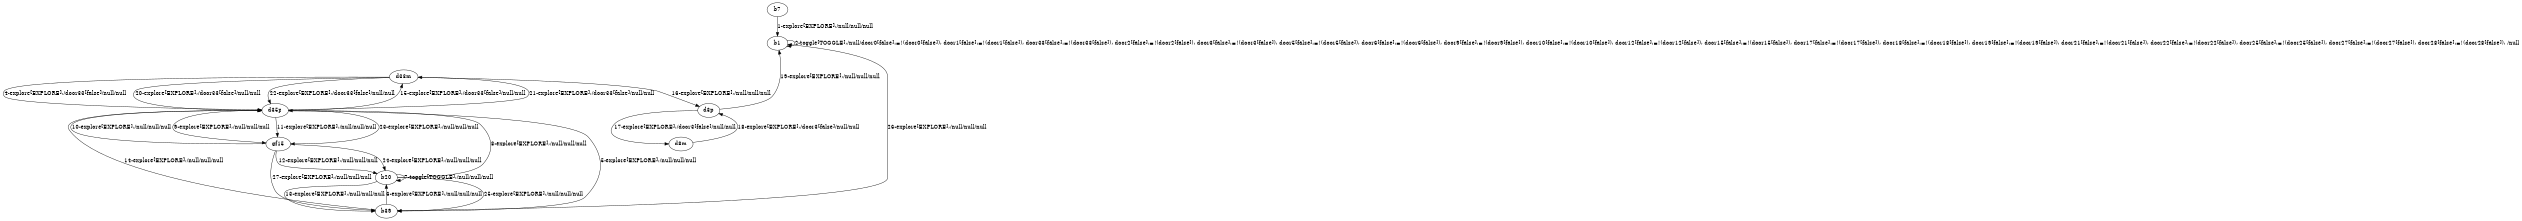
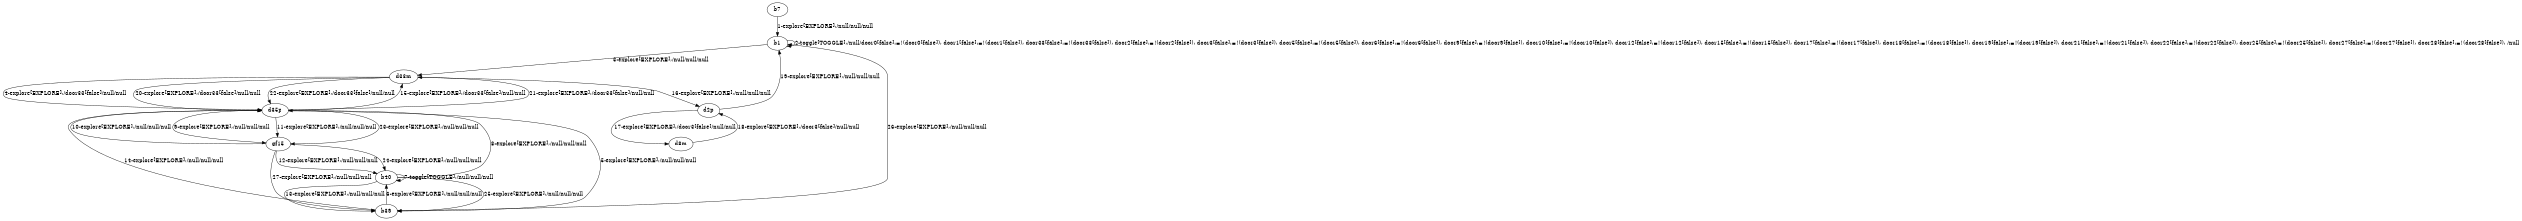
edge "b1" -> "d33m": added, label "3-explore[EXPLORE];/null/null/null"
node "d3p": label "d3p" -> "d2p"
node "b20": label "b20" -> "b40"
